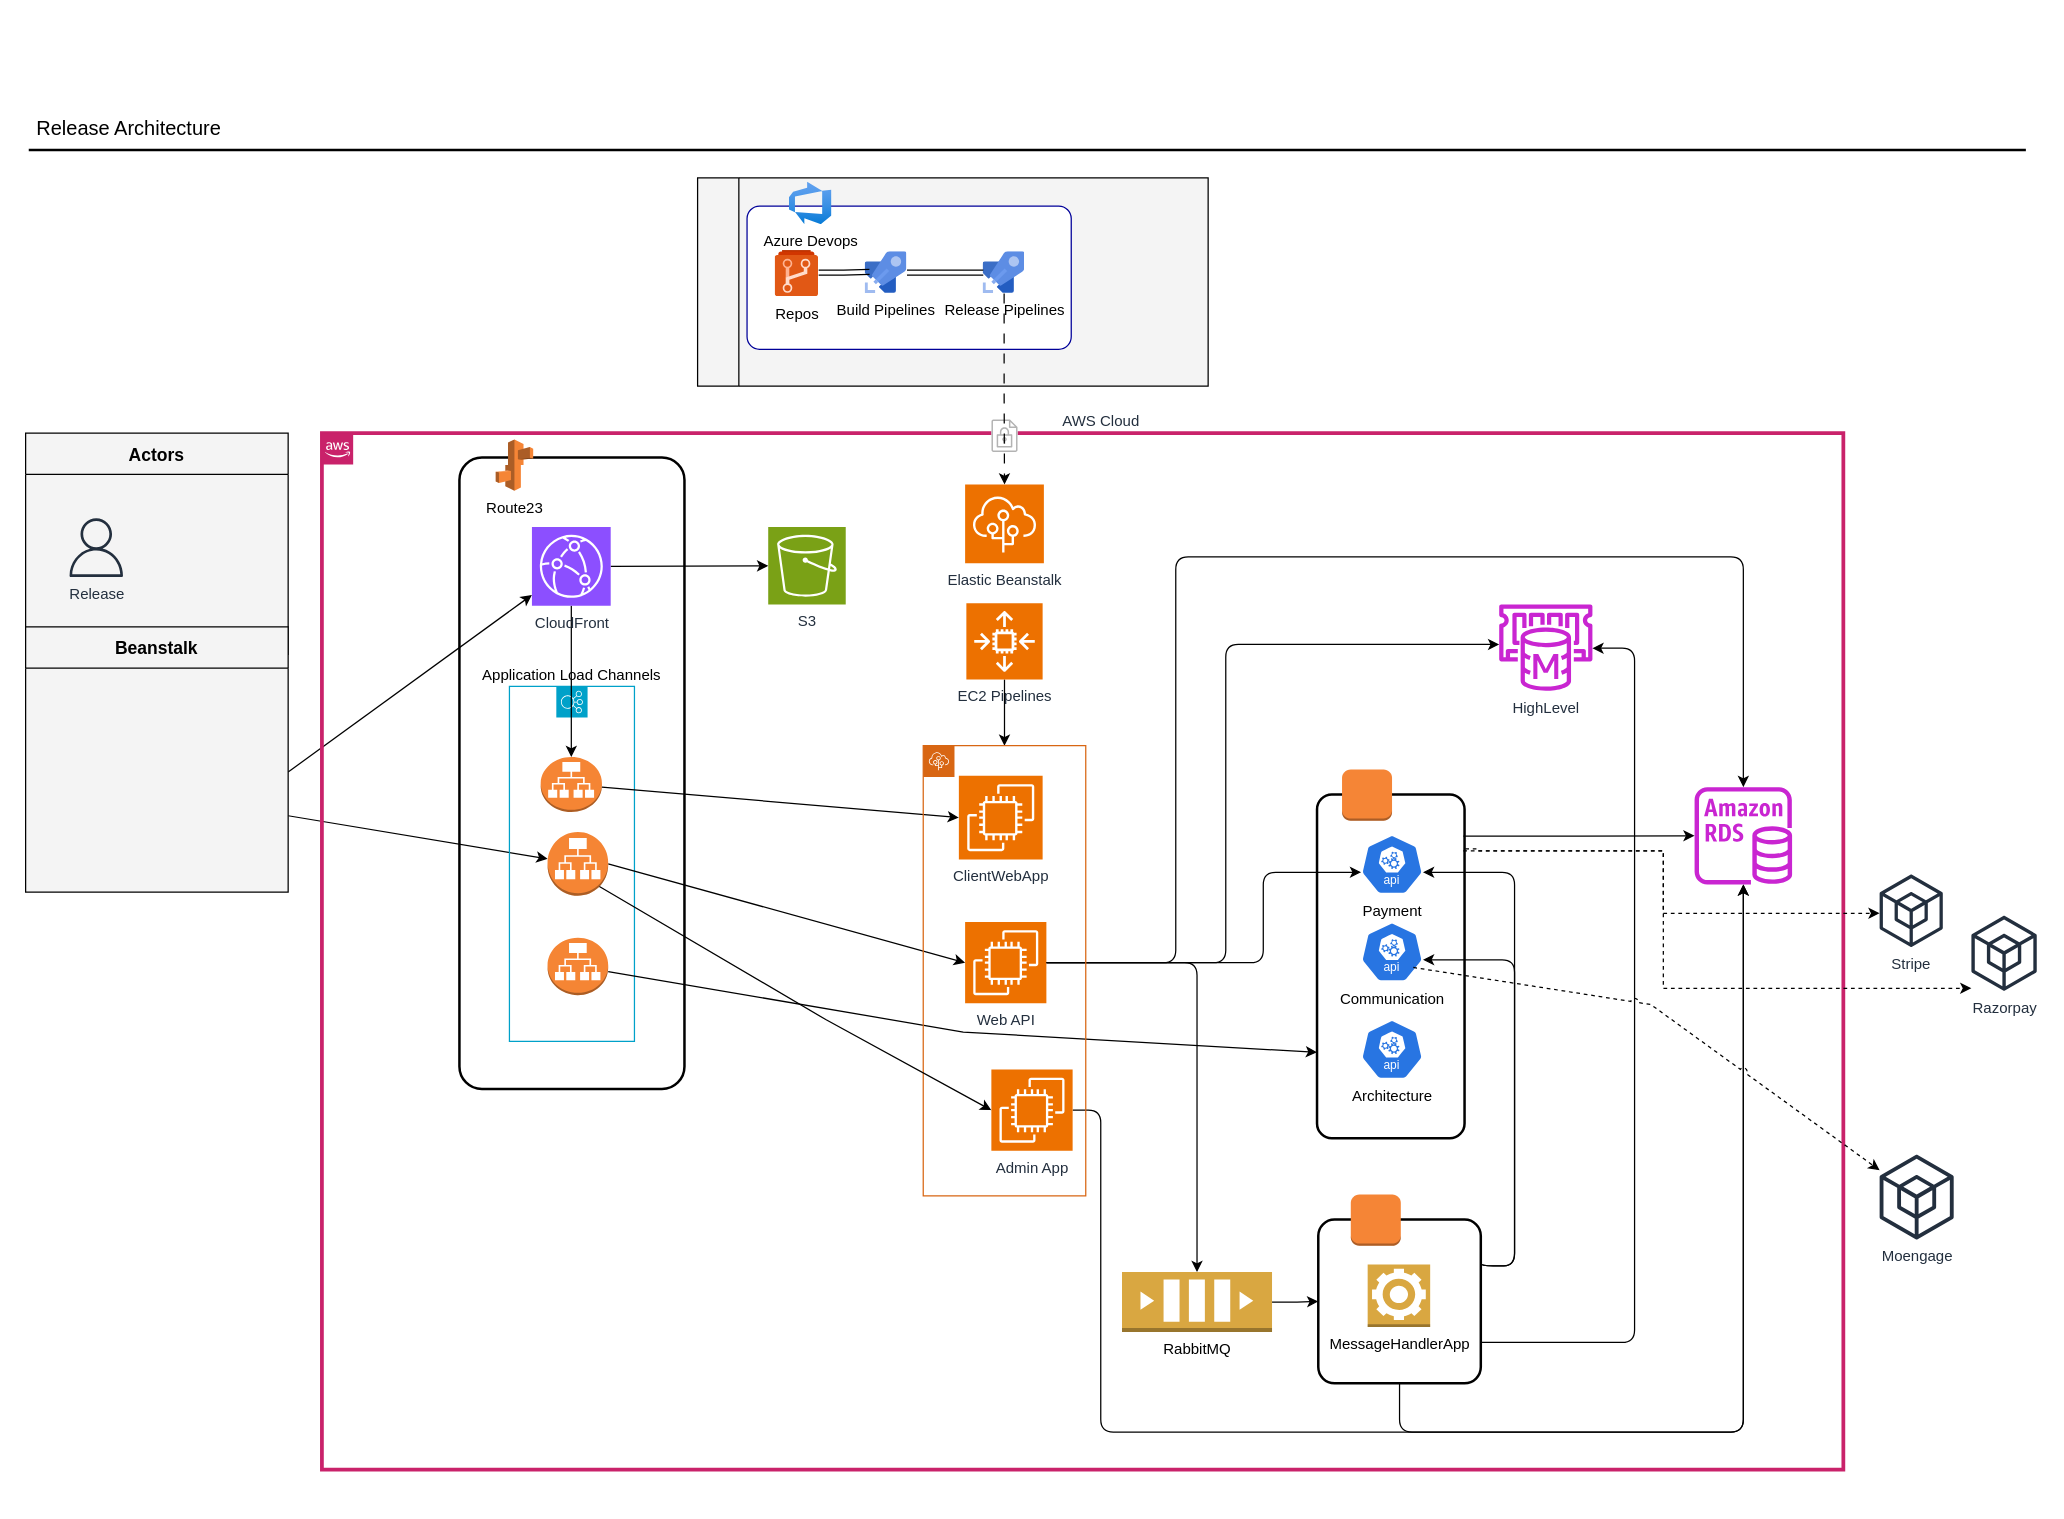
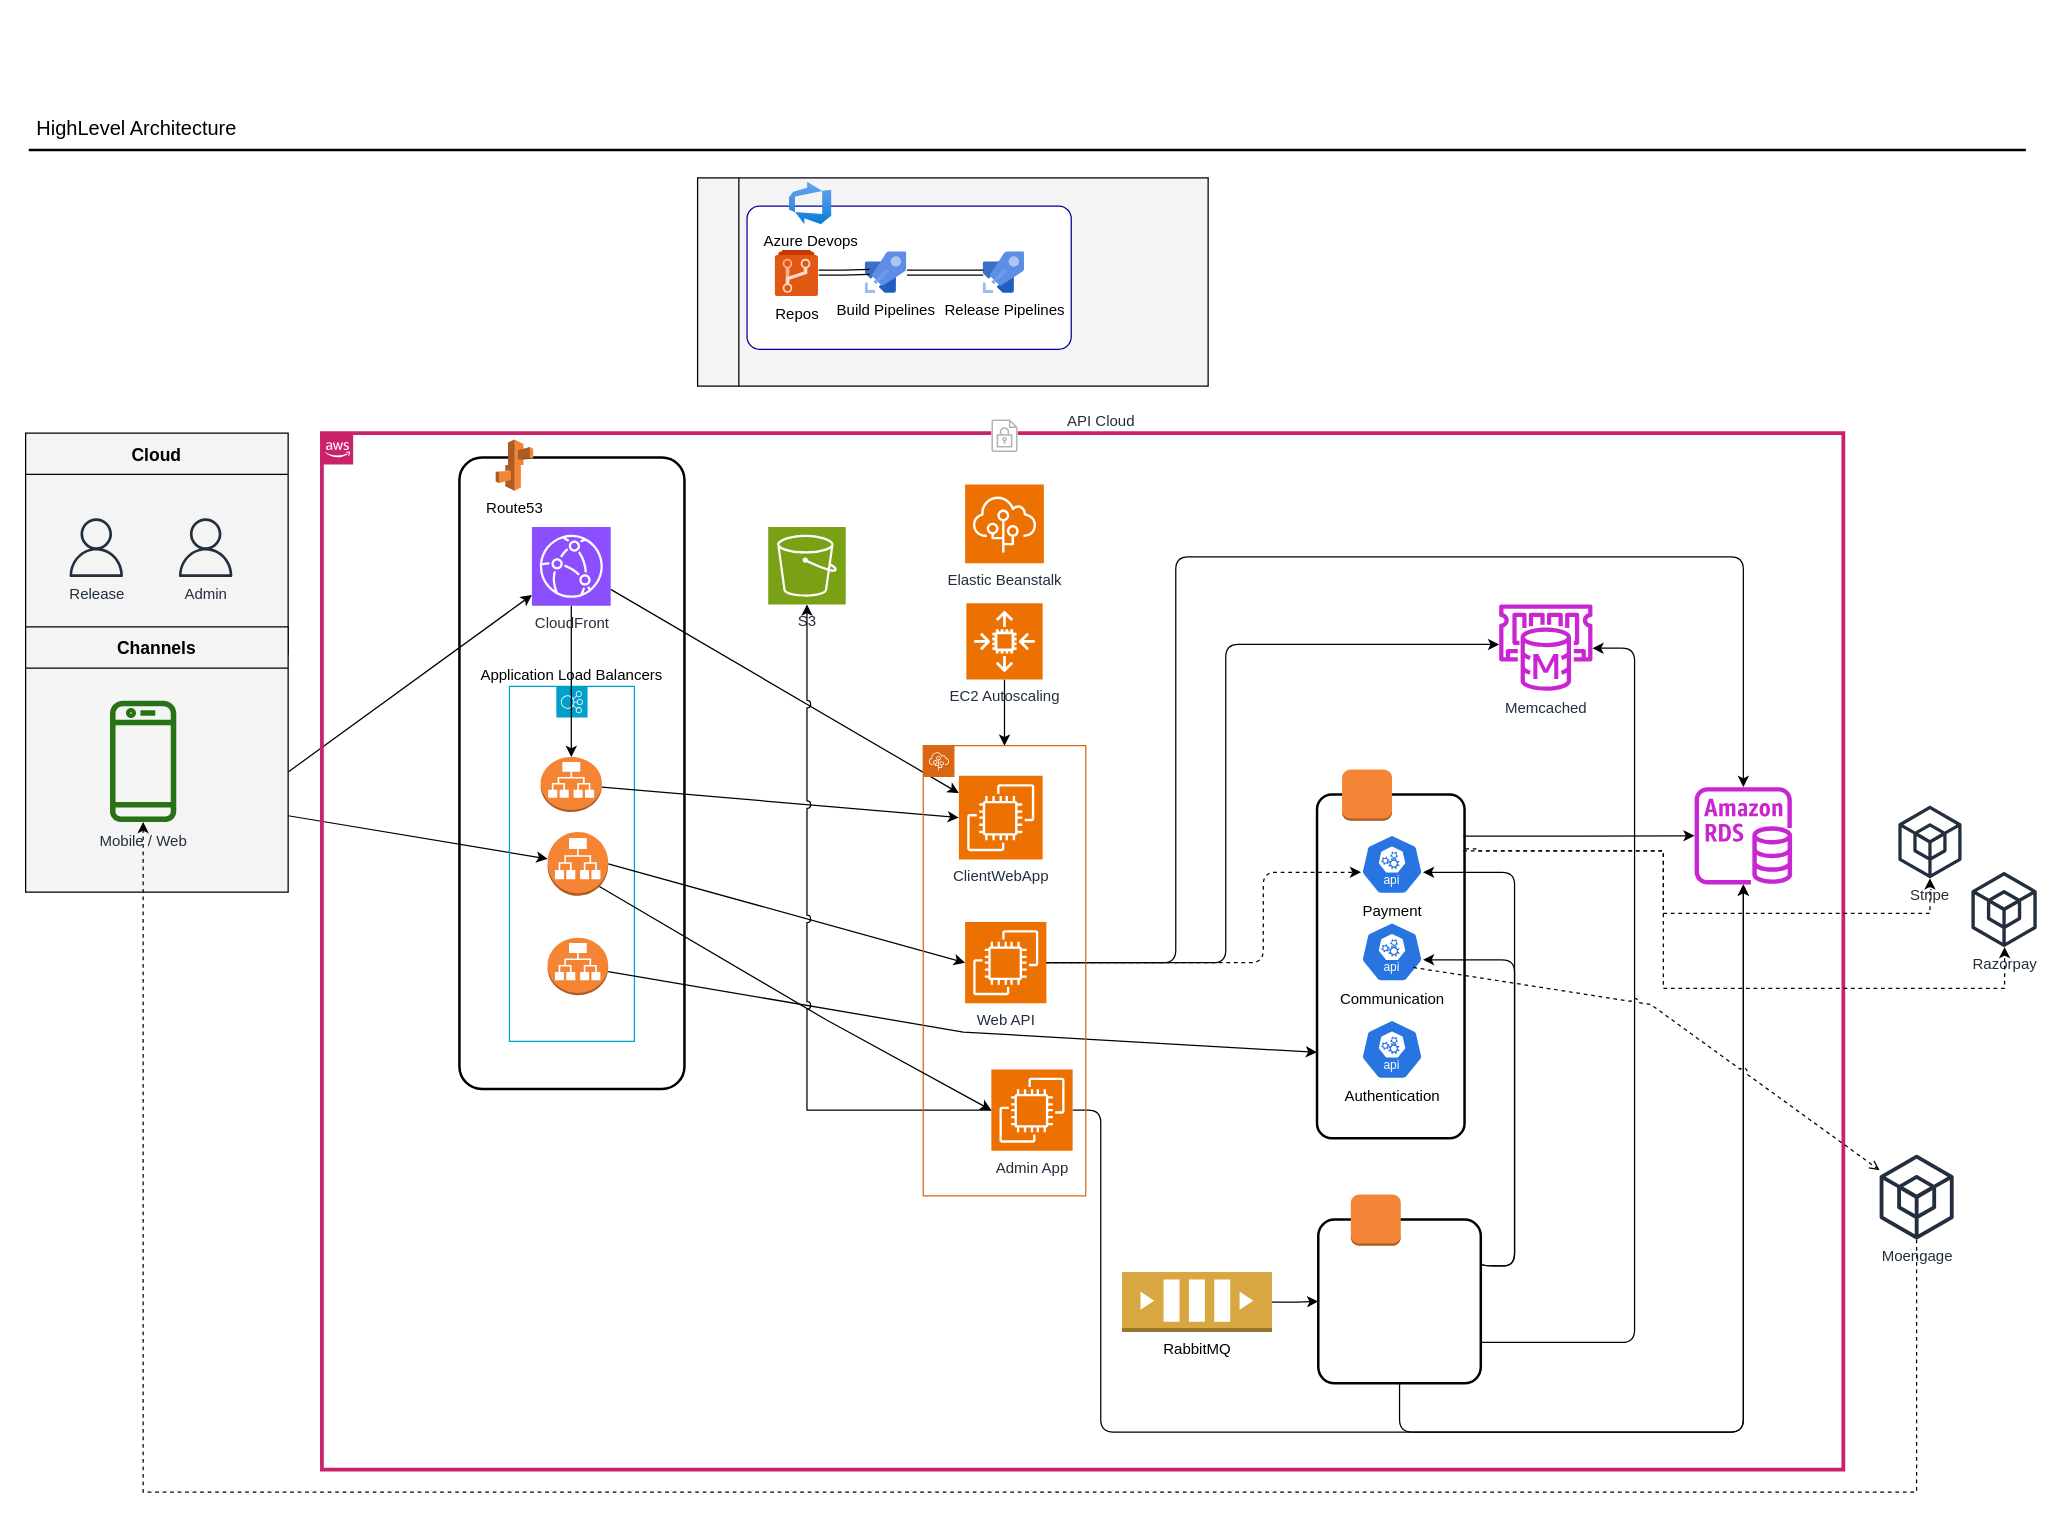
node "Release Architecture": label "Release Architecture" -> "HighLevel Architecture"
edge "Release Pipelines" -> "Elastic Beanstalk": removed
node "AWS Cloud": label "AWS Cloud" -> "API Cloud"
node "Actors": label "Actors" -> "Cloud"
node "Route23": label "Route23" -> "Route53"
node "Admin": added
edge "CloudFront" -> "S3": now "CloudFront" -> "ClientWebApp"
node "Beanstalk": label "Beanstalk" -> "Channels"
node "Application Load Channels": label "Application Load Channels" -> "Application Load Balancers"
node "EC2 Pipelines": label "EC2 Pipelines" -> "EC2 Autoscaling"
node "HighLevel": label "HighLevel" -> "Memcached"
node "Mobile / Web": added
edge "Admin App" -> "S3": added
edge "Web API" -> "Payment": style solid -> dashed
node "Stripe": moved (1911, 911) -> (1930, 842)
node "Razorpay": moved (2004, 953) -> (2004, 909)
node "Architecture": label "Architecture" -> "Authentication"
edge "Web API" -> "RabbitMQ": removed
edge "Communication" -> "Moengage": arrowhead classic -> open
node "MessageHandlerApp": removed
edge "Moengage" -> "Mobile / Web": added
